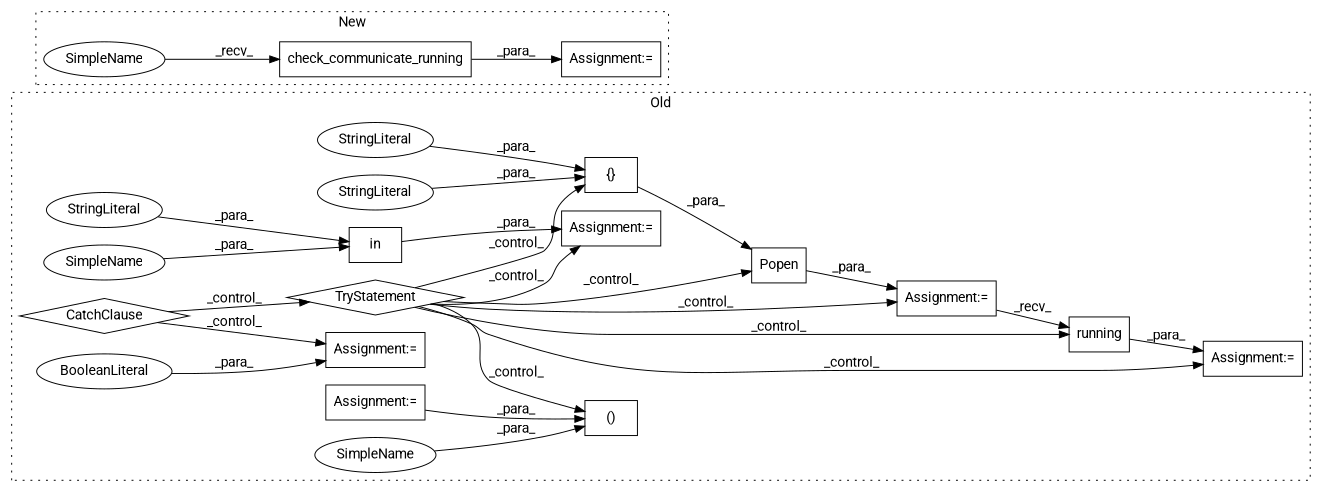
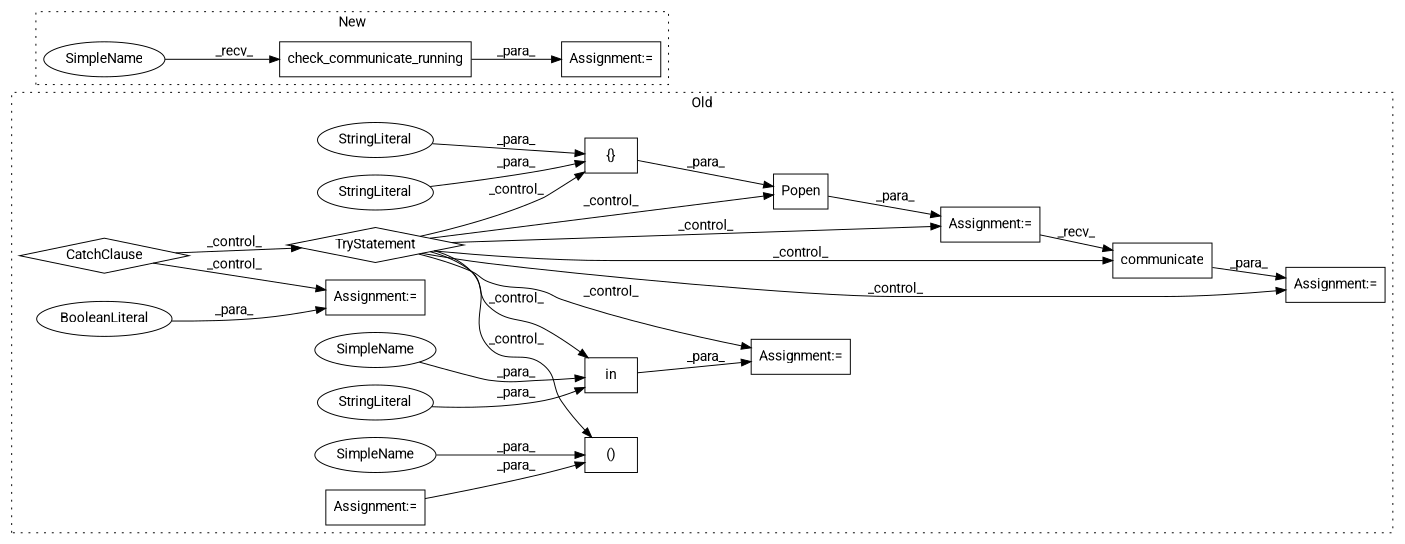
edge "TryStatement" -> "in": added, label "_control_"
node "running": label "running" -> "communicate"
